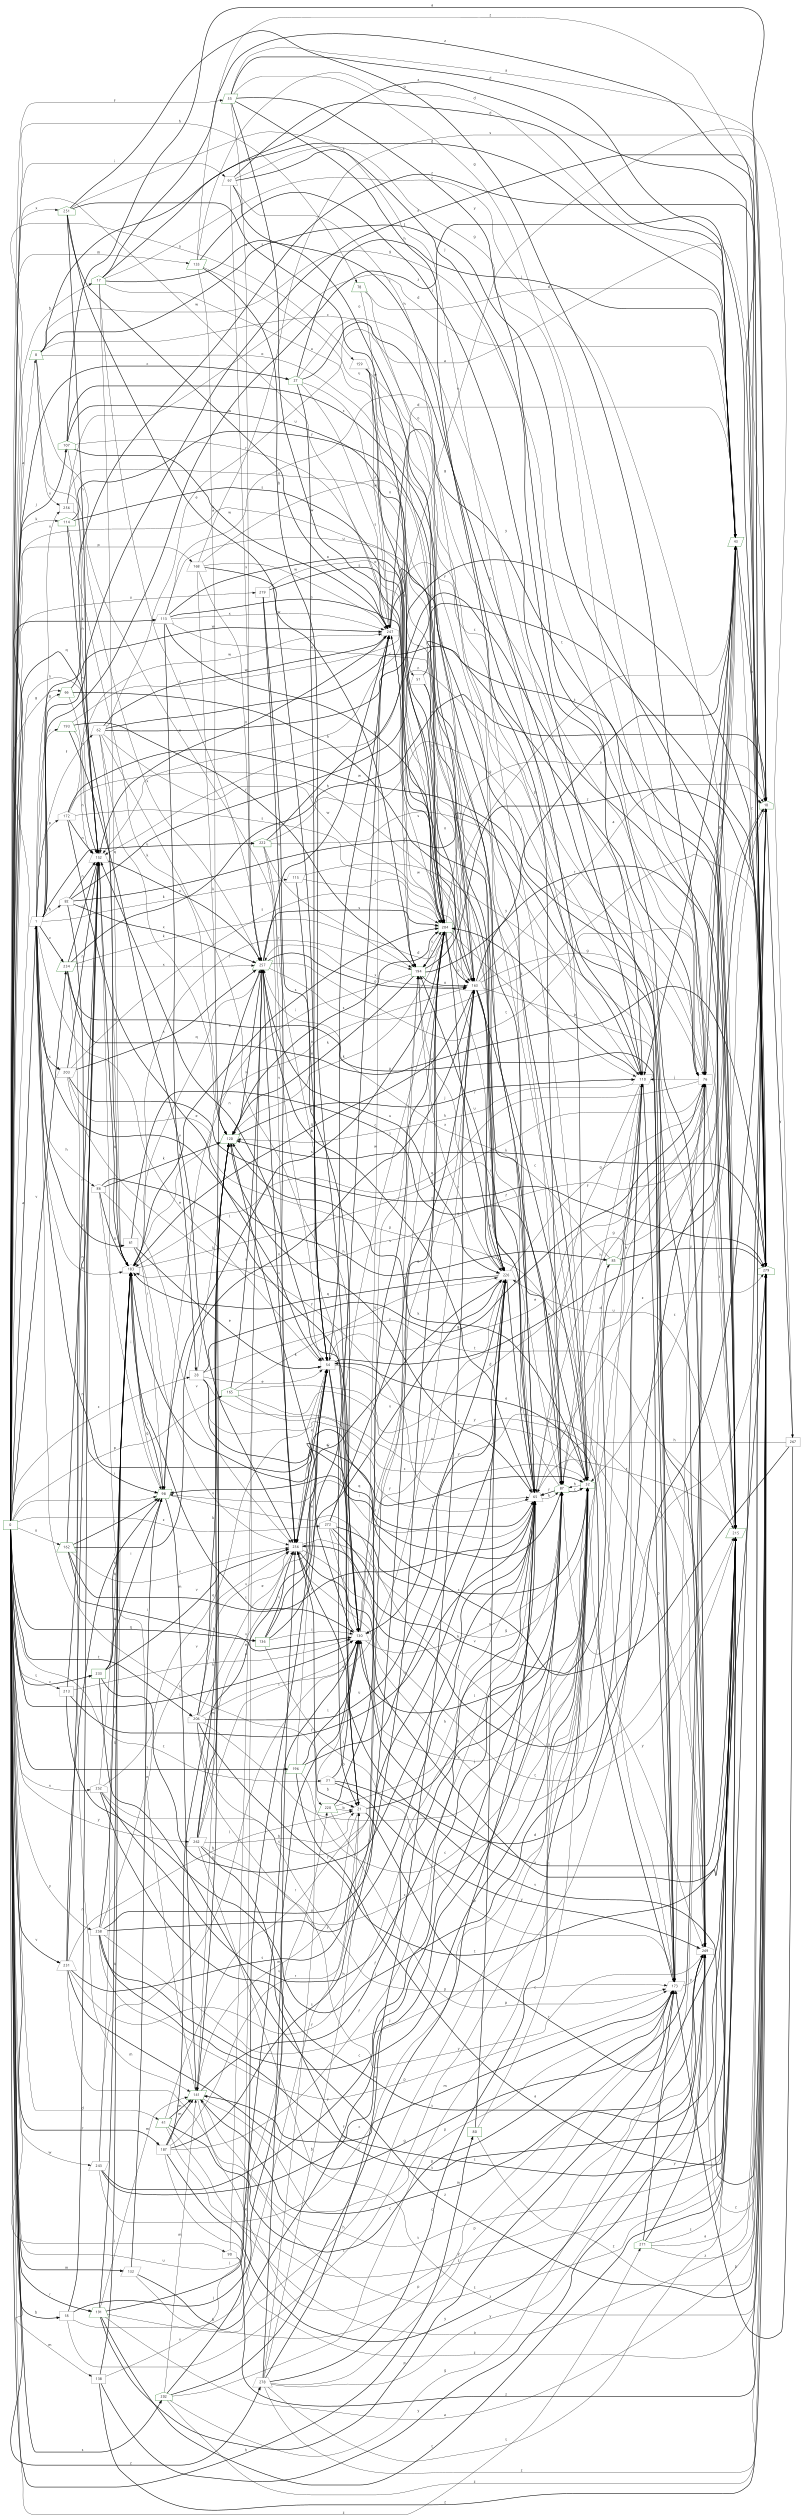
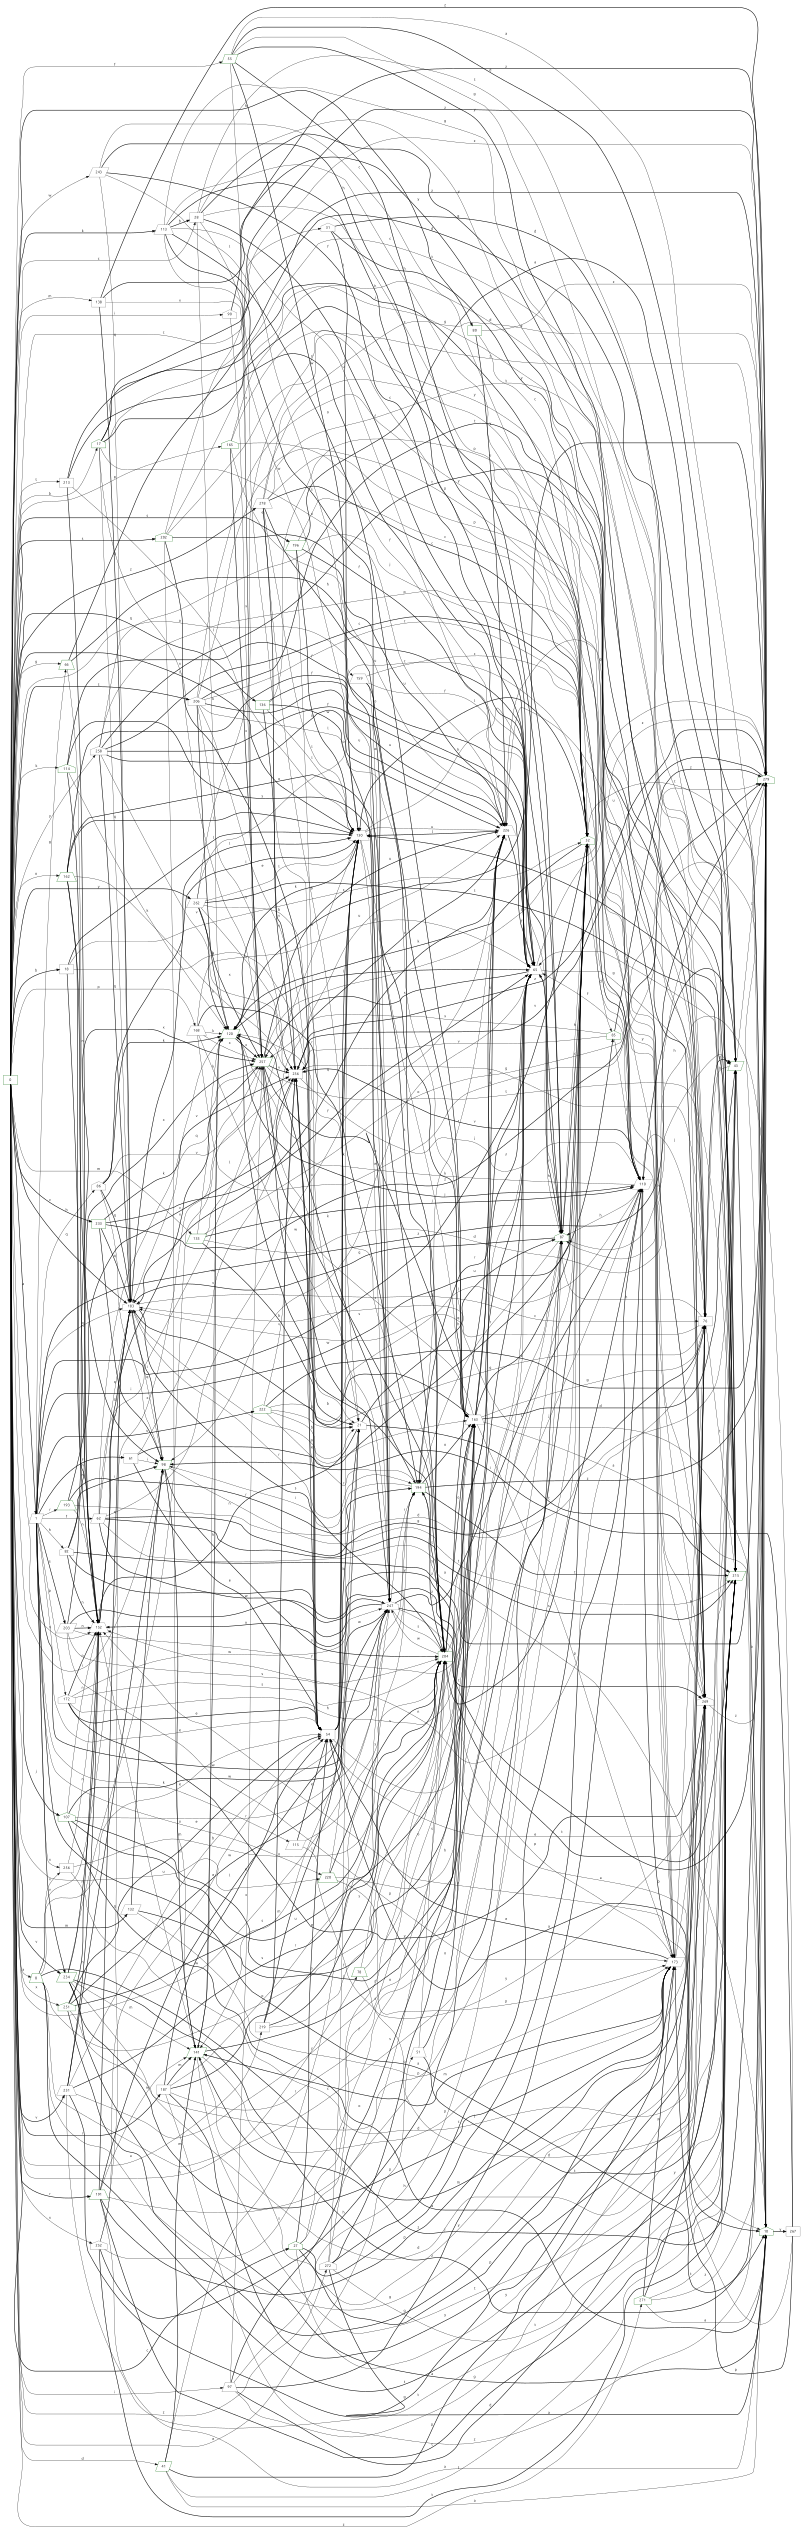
edge "27" -> "43": now "27" -> "110"
edge "0" -> "262": style solid -> bold
